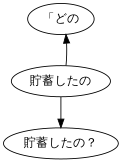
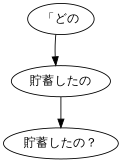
edge "貯蓄したの" -> "「どの": reversed
